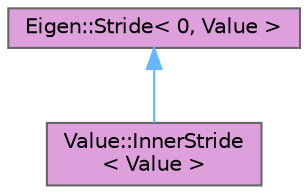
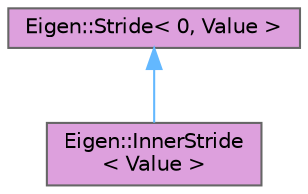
node "Value::InnerStride < Value >": label "Value::InnerStride < Value >" -> "Eigen::InnerStride < Value >"
